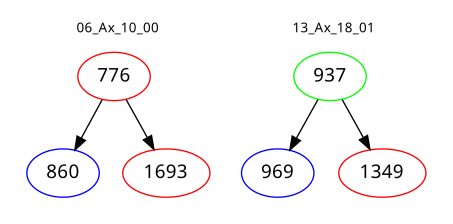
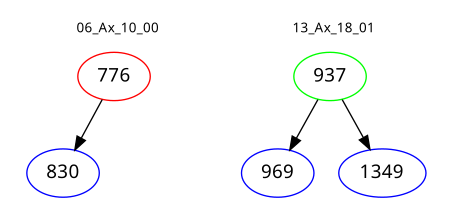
node "860": label "860" -> "830"
node "1693": removed
node "1349": color red -> blue
